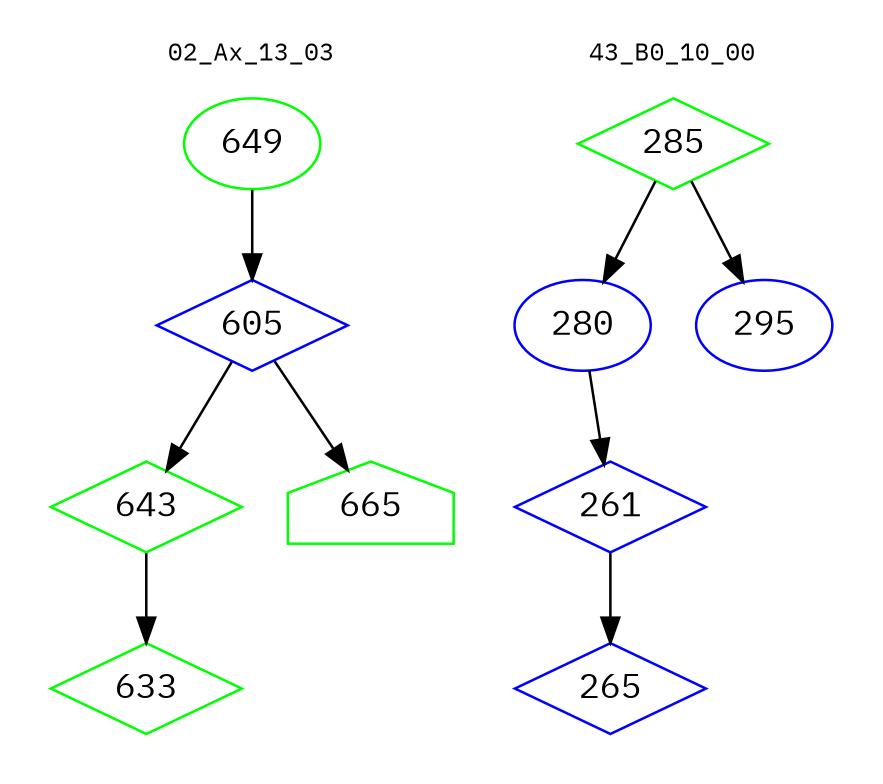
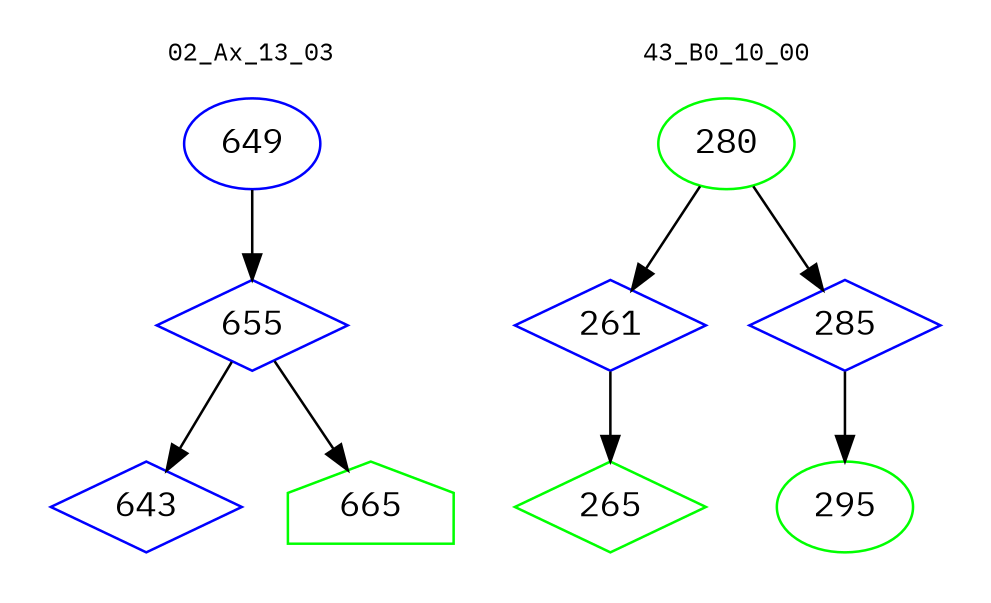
node "649": color green -> blue
node "285": color green -> blue
edge "285" -> "280": reversed
node "605": label "605" -> "655"
node "280": color blue -> green
node "295": color blue -> green
node "643": color green -> blue
node "633": removed
node "265": color blue -> green
